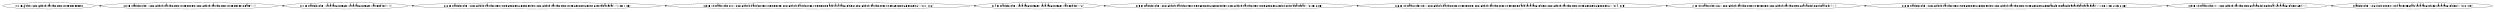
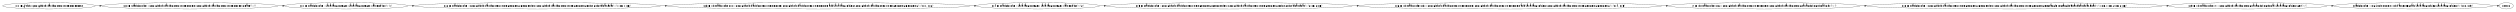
node "return": added
